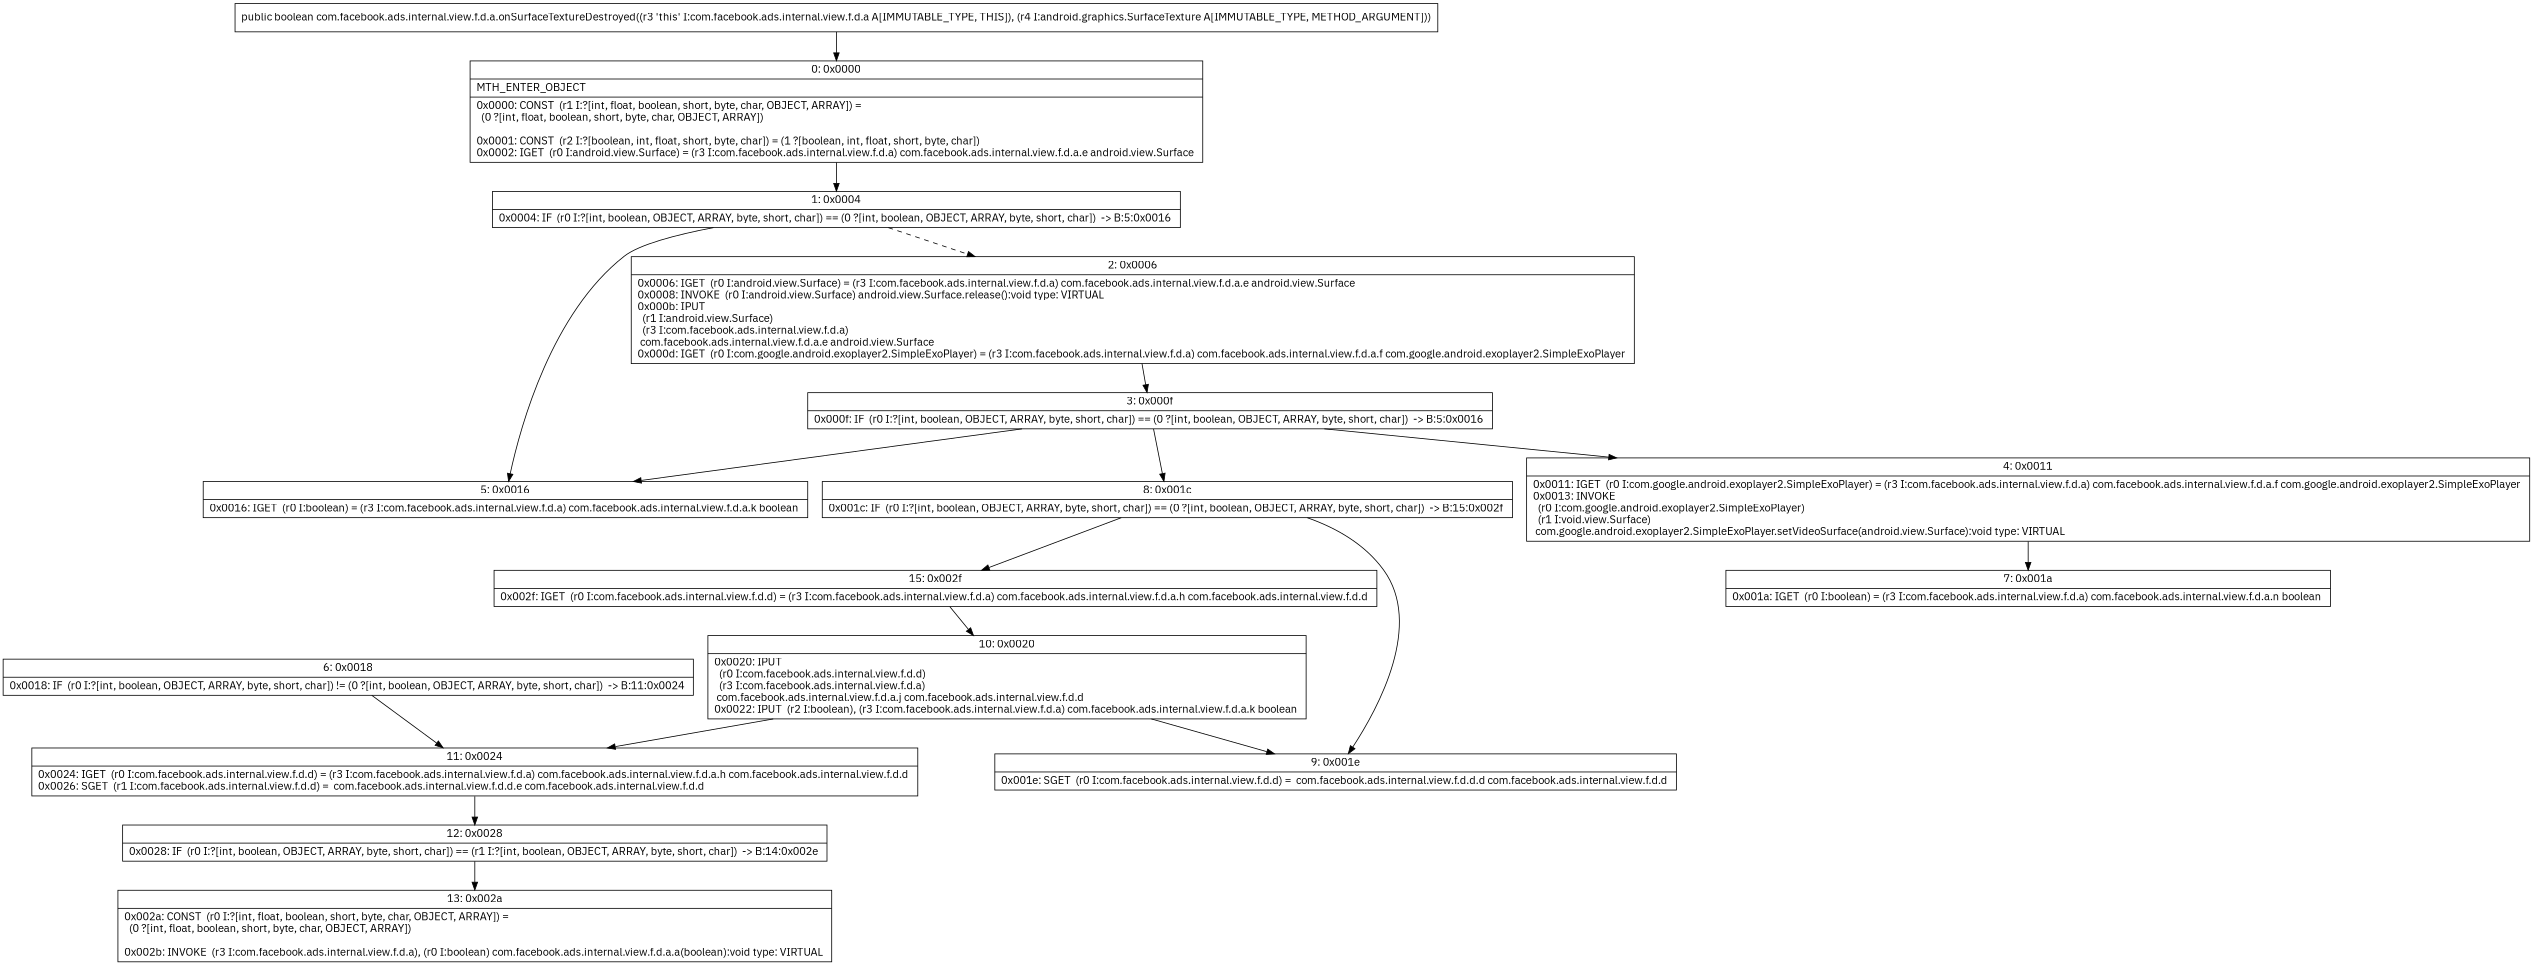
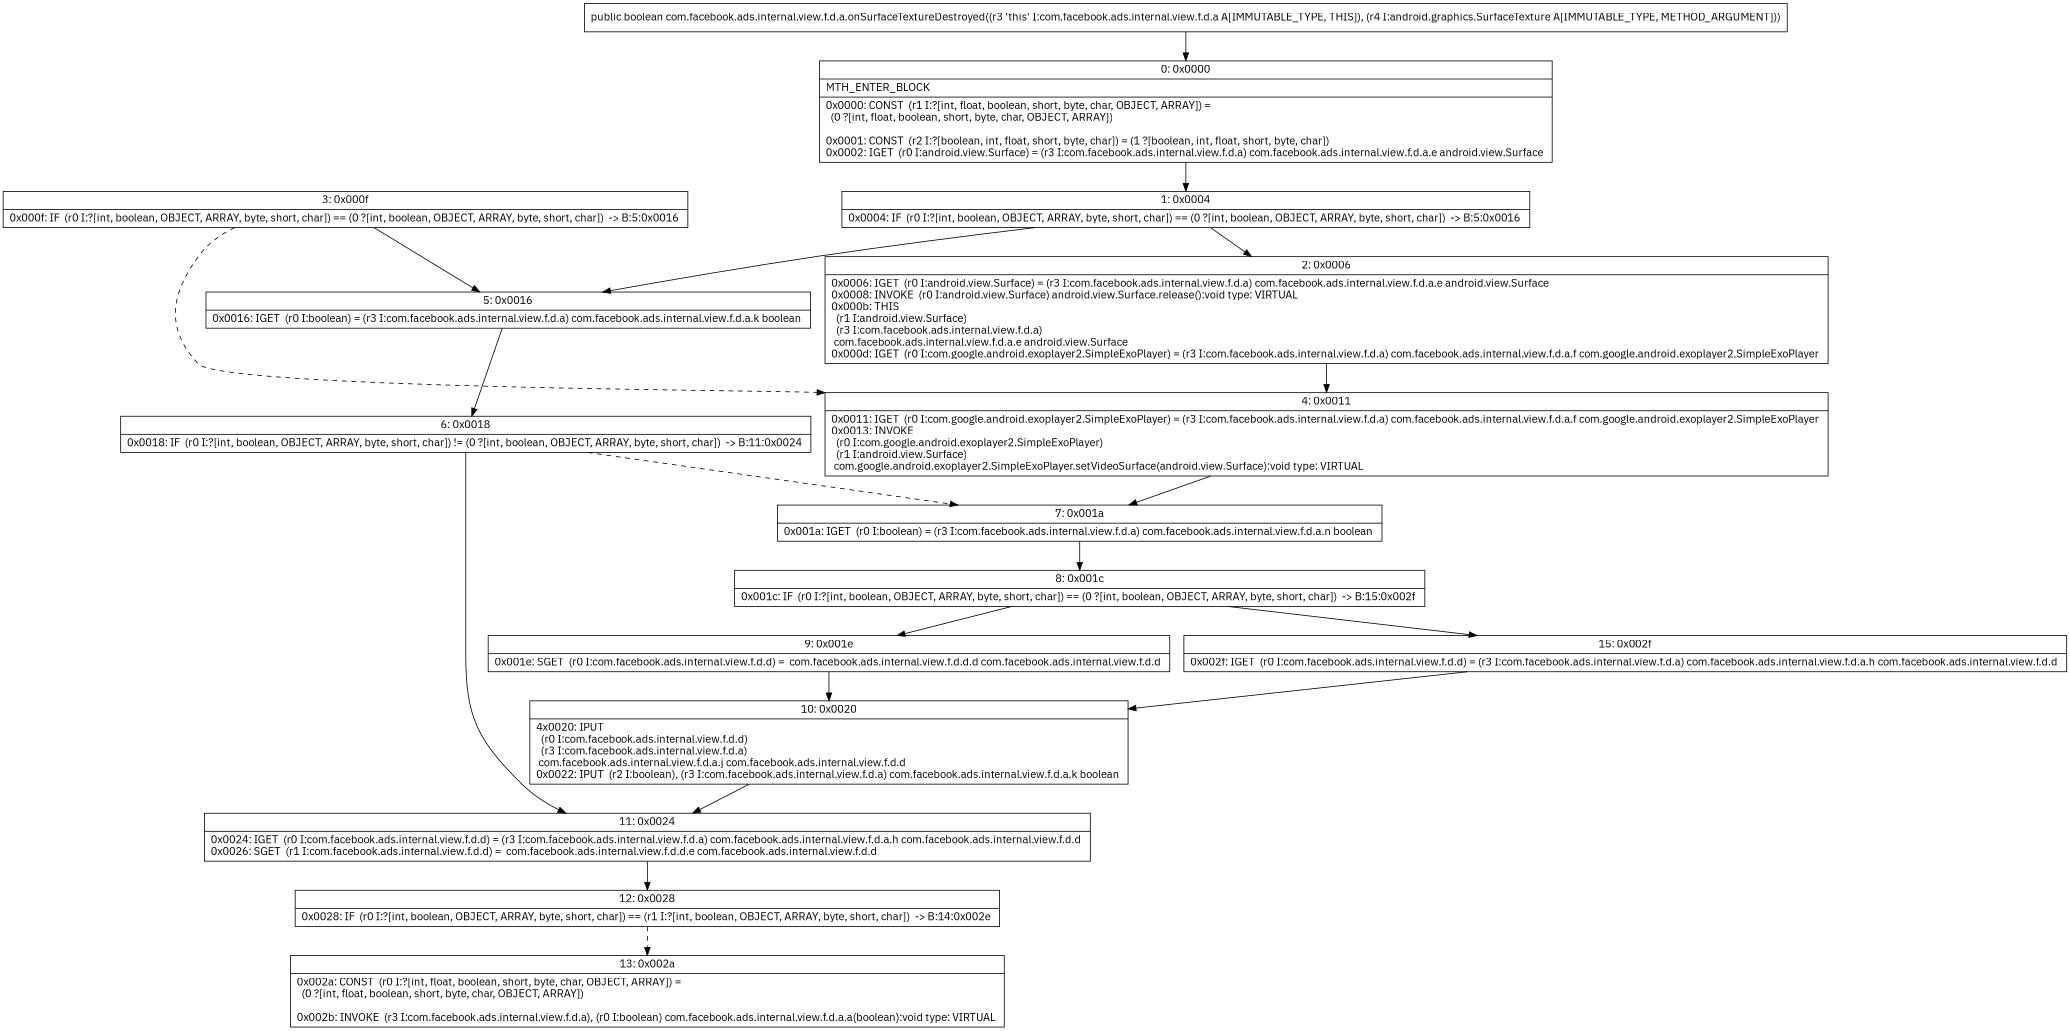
node "0: 0x0000": text "MTH_ENTER_OBJECT" -> "MTH_ENTER_BLOCK"
edge "1: 0x0004" -> "2: 0x0006": style dashed -> solid
node "2: 0x0006": text "0x000b: IPUT" -> "0x000b: THIS"
edge "5: 0x0016" -> "6: 0x0018": added
edge "2: 0x0006" -> "3: 0x000f": now "2: 0x0006" -> "4: 0x0011"
edge "3: 0x000f" -> "4: 0x0011": style solid -> dashed
edge "3: 0x000f" -> "8: 0x001c": now "7: 0x001a" -> "8: 0x001c"
edge "6: 0x0018" -> "7: 0x001a": added
node "4: 0x0011": text "(r1 I:void.view.Surface)" -> "(r1 I:android.view.Surface)"
node "10: 0x0020": text "0x0020: IPUT" -> "4x0020: IPUT"
edge "10: 0x0020" -> "9: 0x001e": reversed
edge "12: 0x0028" -> "13: 0x002a": style solid -> dashed
